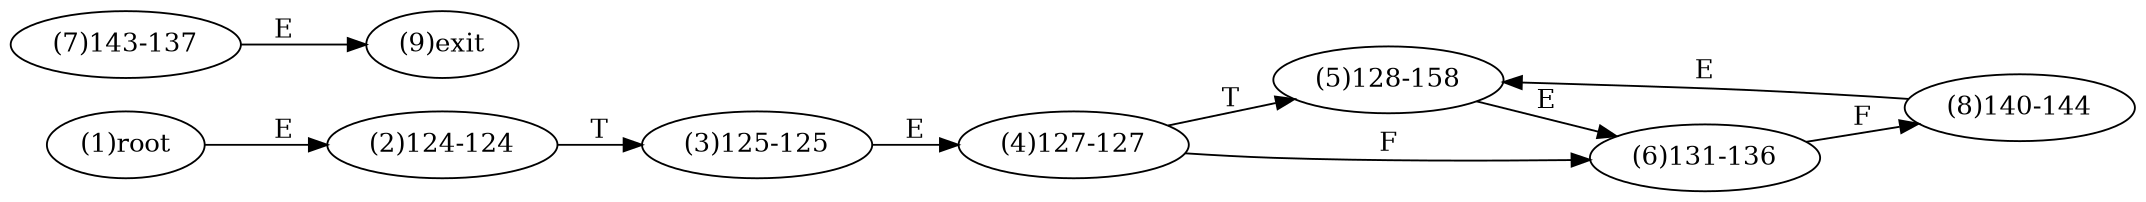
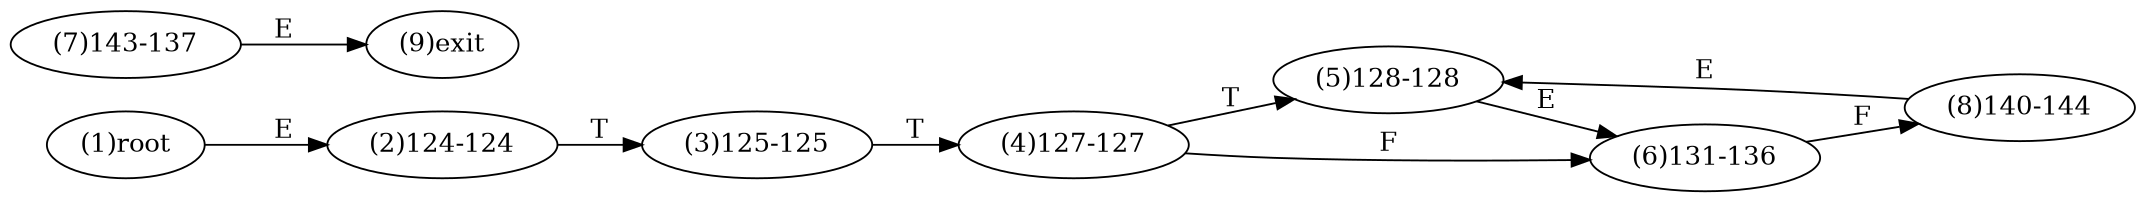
node "(5)128-158": label "(5)128-158" -> "(5)128-128"
edge "(3)125-125" -> "(4)127-127": label "E" -> "T"
